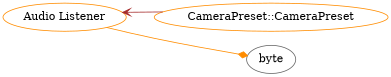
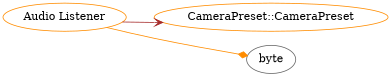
edge "CameraPreset::CameraPreset" -> "Audio Listener": reversed
